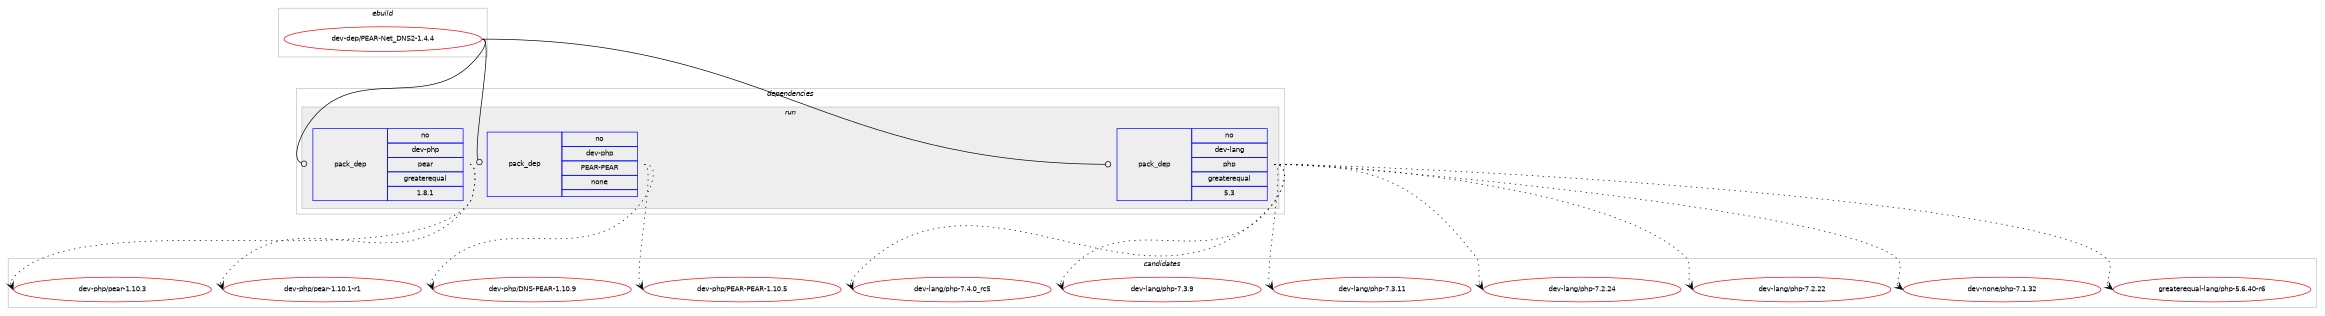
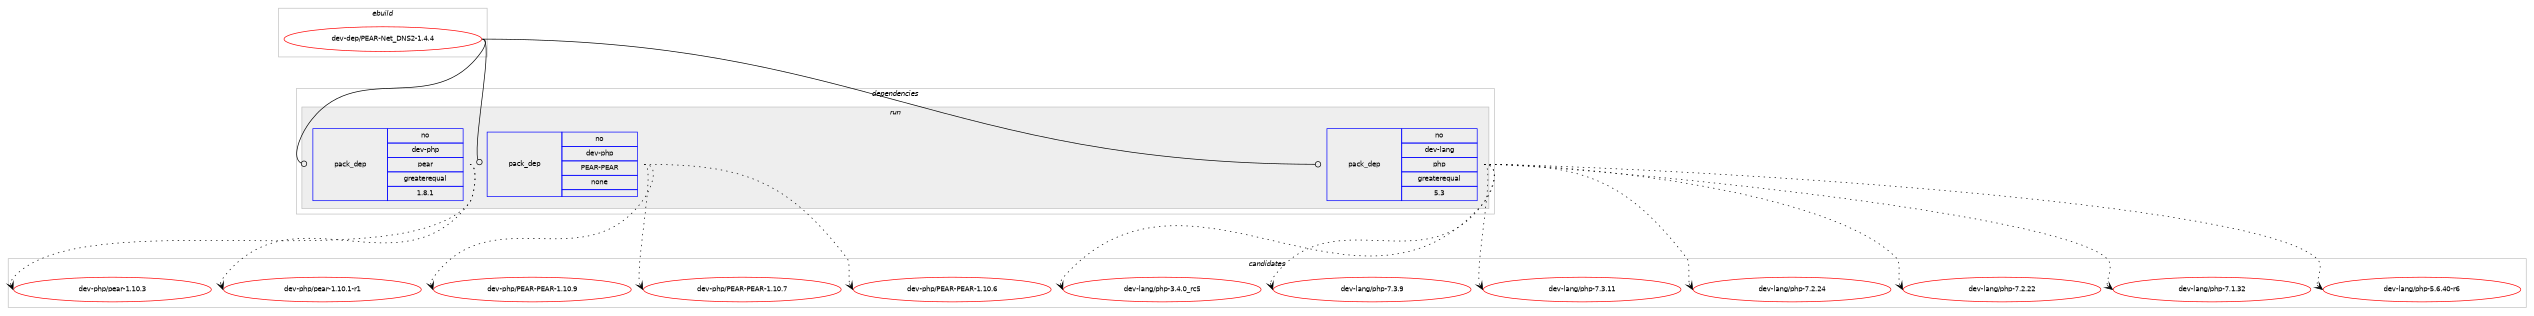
node "dev-php/DNS-PEAR-1.10.9": label "dev-php/DNS-PEAR-1.10.9" -> "dev-php/PEAR-PEAR-1.10.9"
node "dev-php/PEAR-PEAR-1.10.5": label "dev-php/PEAR-PEAR-1.10.5" -> "dev-php/PEAR-PEAR-1.10.6"
node "dev-php/PEAR-PEAR-1.10.7": added
node "dev-lang/php-7.4.0_rc5": label "dev-lang/php-7.4.0_rc5" -> "dev-lang/php-3.4.0_rc5"
node "dev-none/php-7.1.32": label "dev-none/php-7.1.32" -> "dev-lang/php-7.1.32"
node "greaterequal-lang/php-5.6.40-r6": label "greaterequal-lang/php-5.6.40-r6" -> "dev-lang/php-5.6.40-r6"
